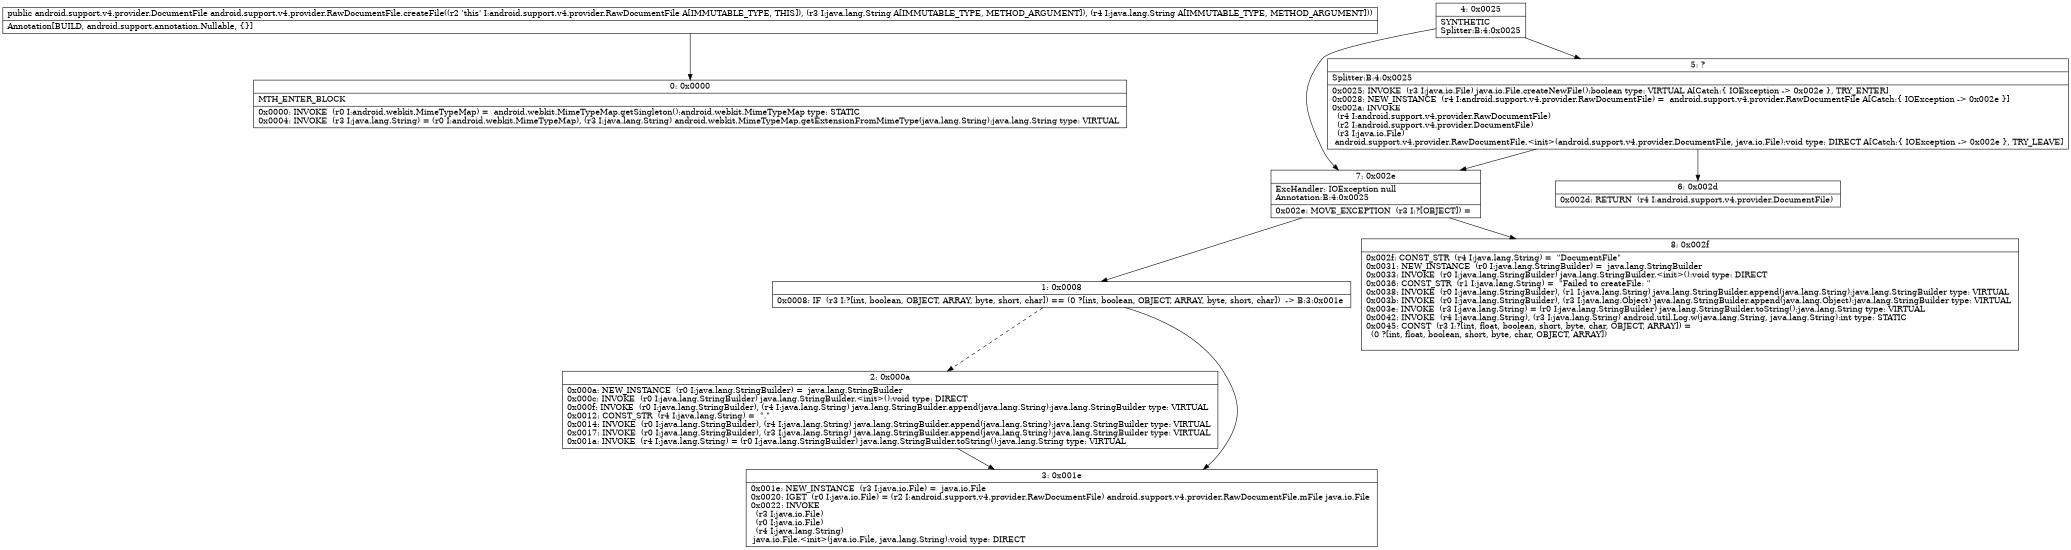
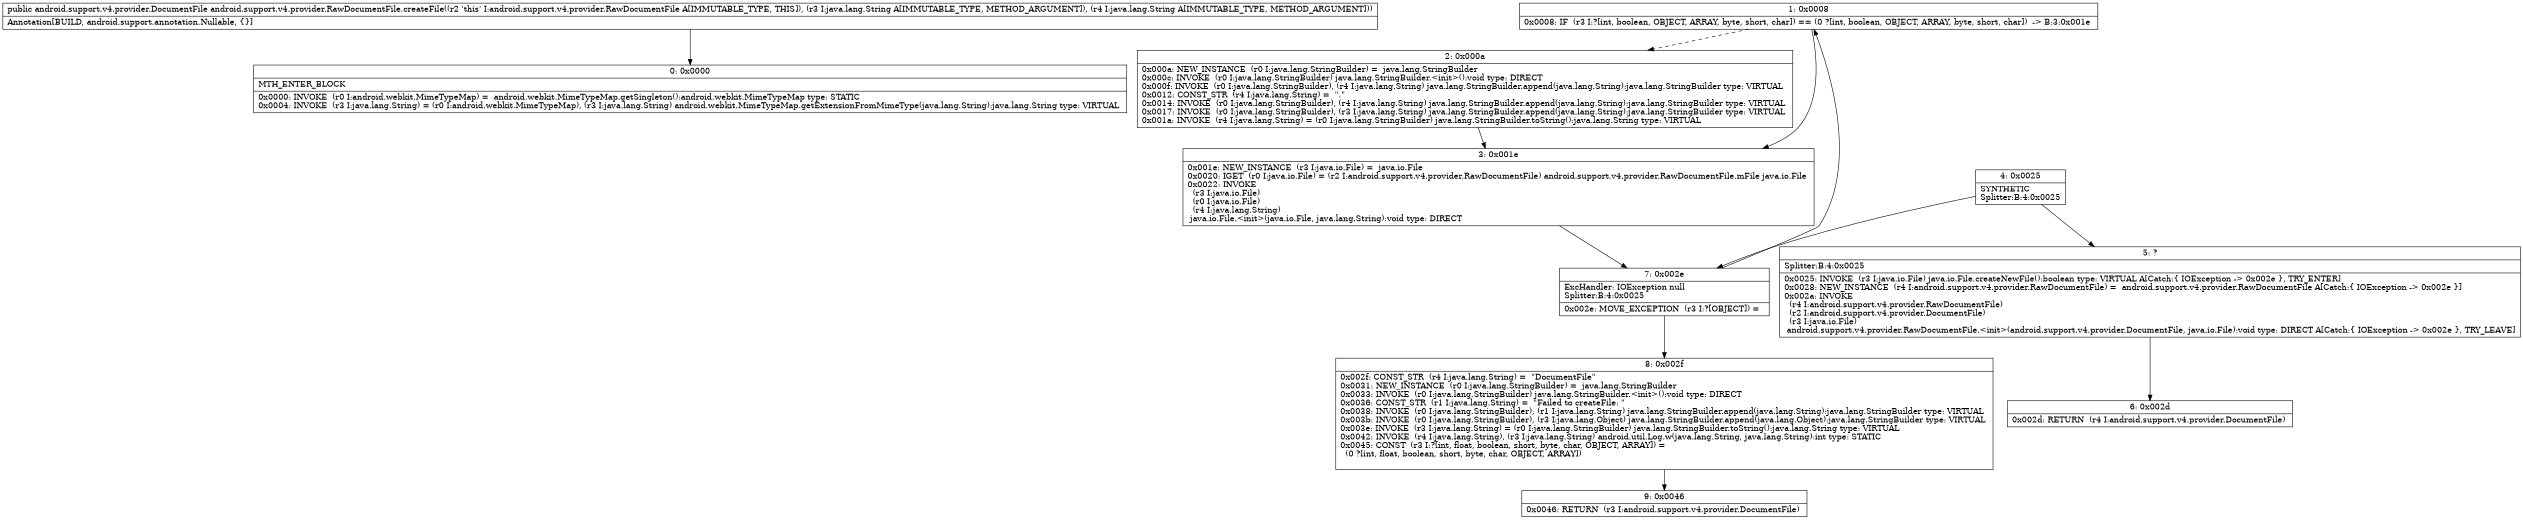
edge "5: ?" -> "7: 0x002e": now "3: 0x001e" -> "7: 0x002e"
node "7: 0x002e": text "Annotation:B:4:0x0025" -> "Splitter:B:4:0x0025"
node "9: 0x0046": added
